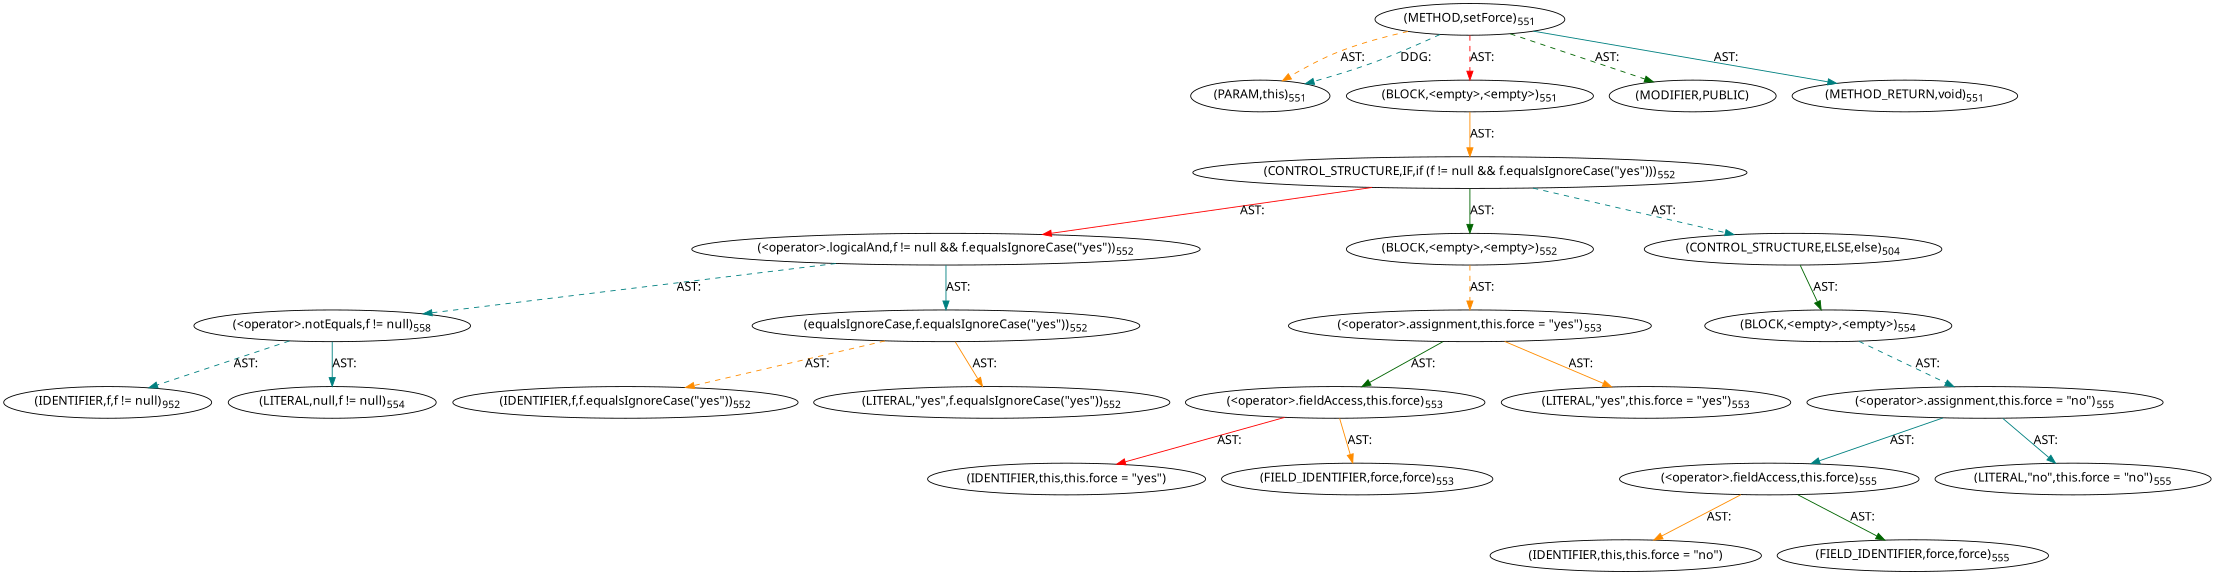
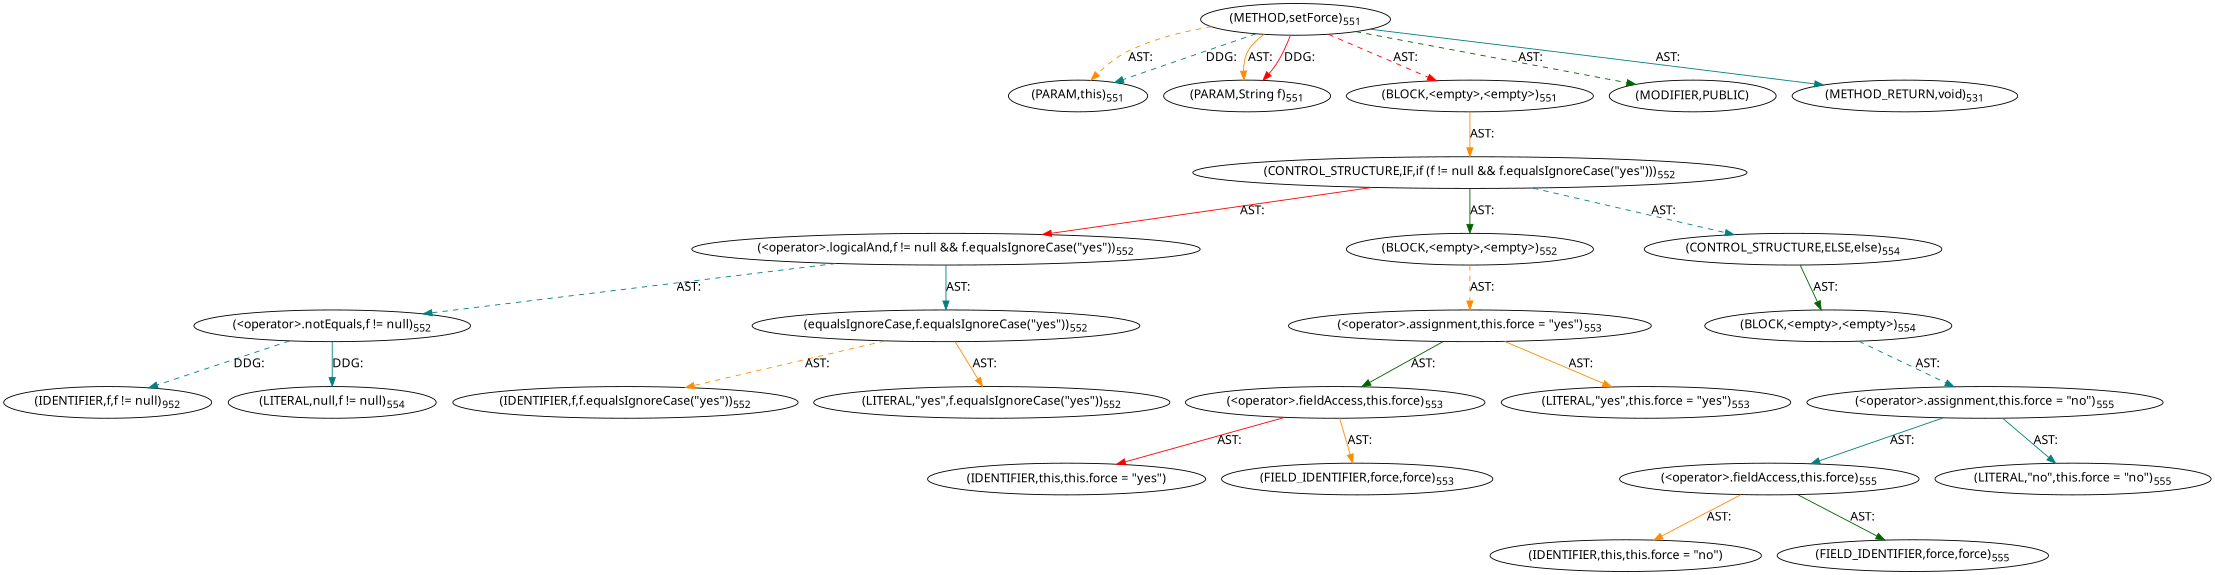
node "(METHOD_RETURN,void)": text "551" -> "531"
node "(PARAM,String f)": added
node "(CONTROL_STRUCTURE,ELSE,else)": text "504" -> "554"
node "(<operator>.notEquals,f != null)": text "558" -> "552"
edge "(<operator>.notEquals,f != null)" -> "(IDENTIFIER,f,f != null)": label "AST: " -> "DDG: "
edge "(<operator>.notEquals,f != null)" -> "(LITERAL,null,f != null)": label "AST: " -> "DDG: "
